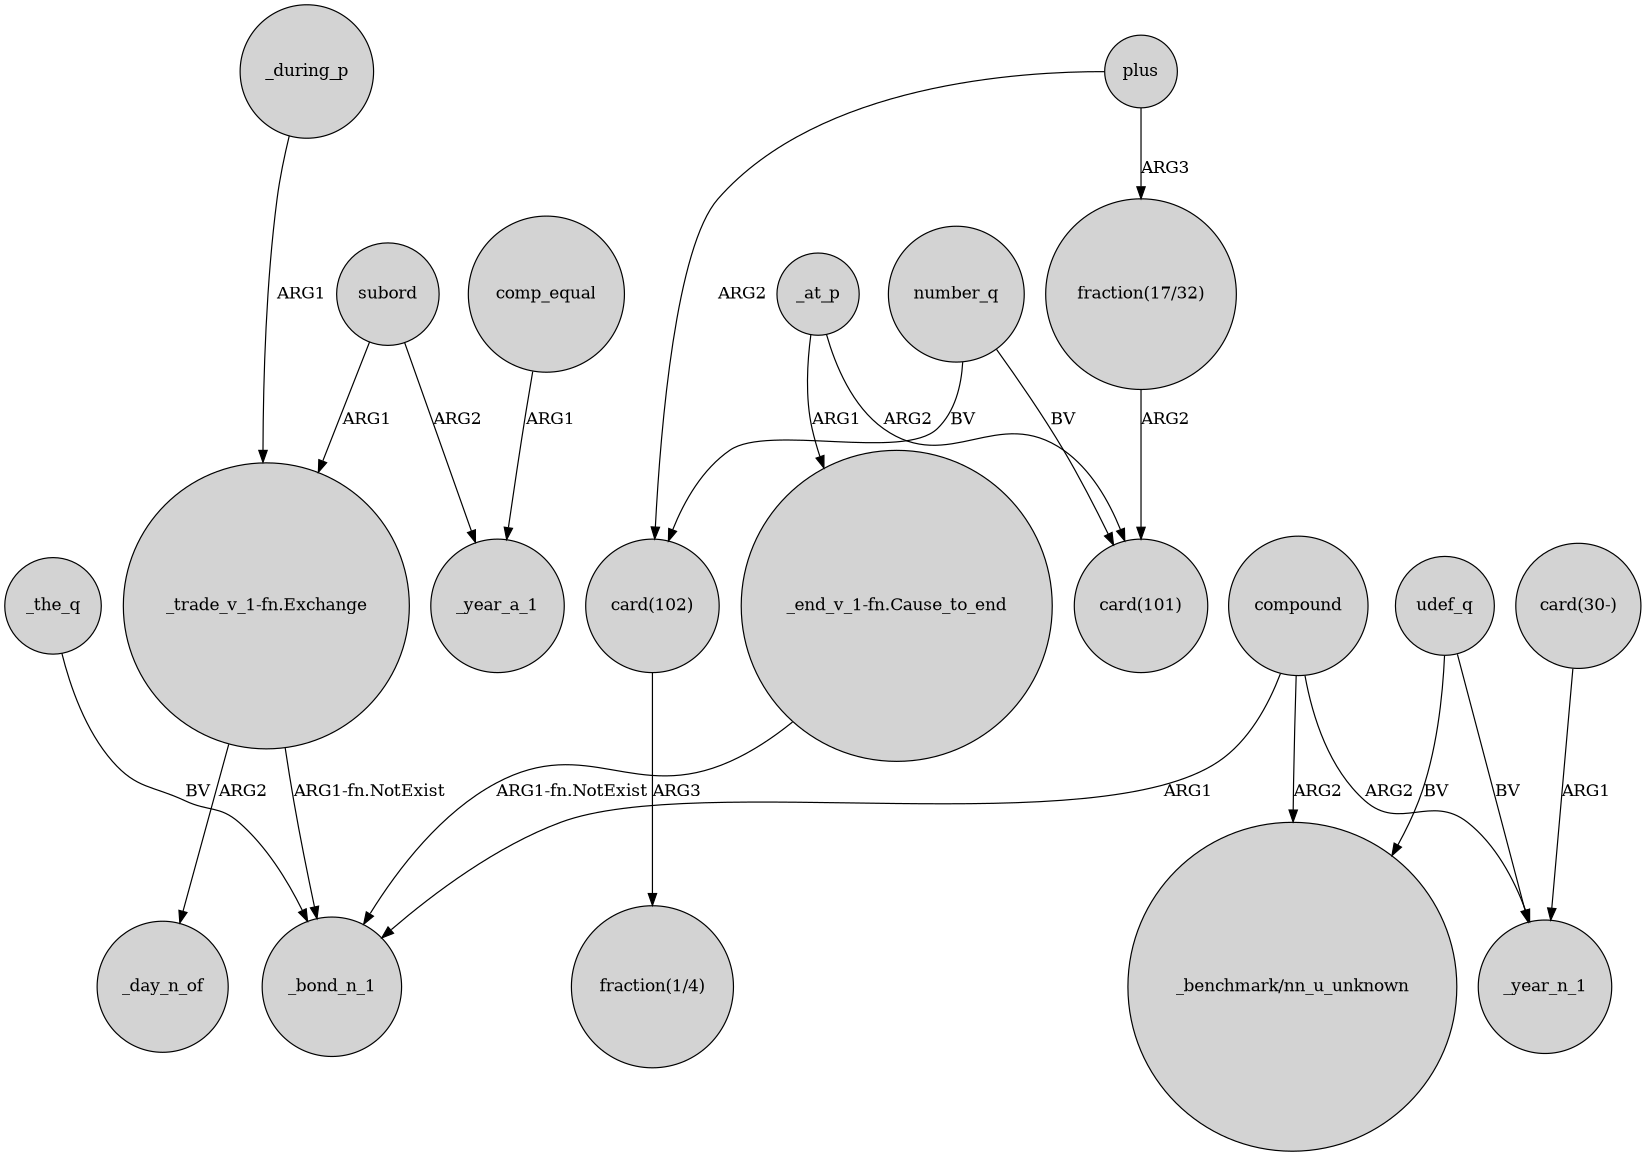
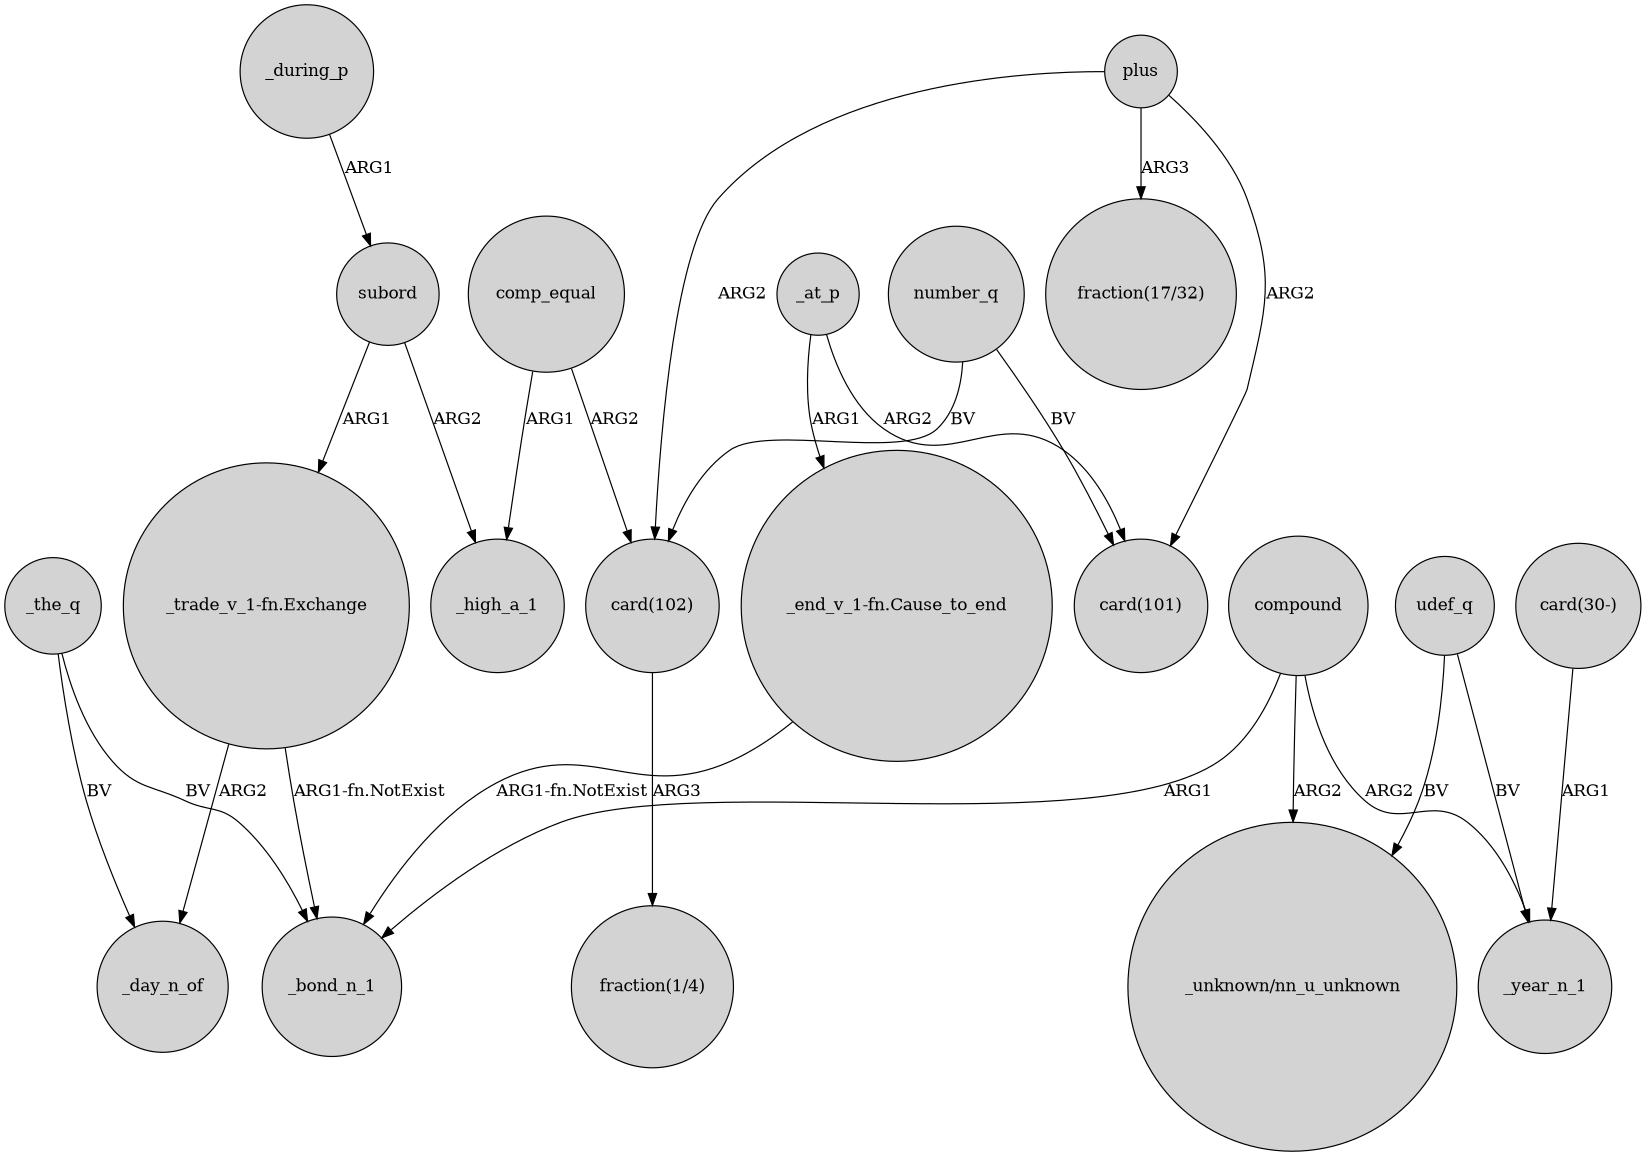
edge "_during_p" -> "_trade_v_1-fn.Exchange": now "_during_p" -> "subord"
edge "comp_equal" -> "card(102)": added, label "ARG2"
edge "fraction(17/32)" -> "card(101)": now "plus" -> "card(101)"
node "_year_a_1": label "_year_a_1" -> "_high_a_1"
edge "_the_q" -> "_day_n_of": added, label "BV"
node "_benchmark/nn_u_unknown": label "_benchmark/nn_u_unknown" -> "_unknown/nn_u_unknown"
